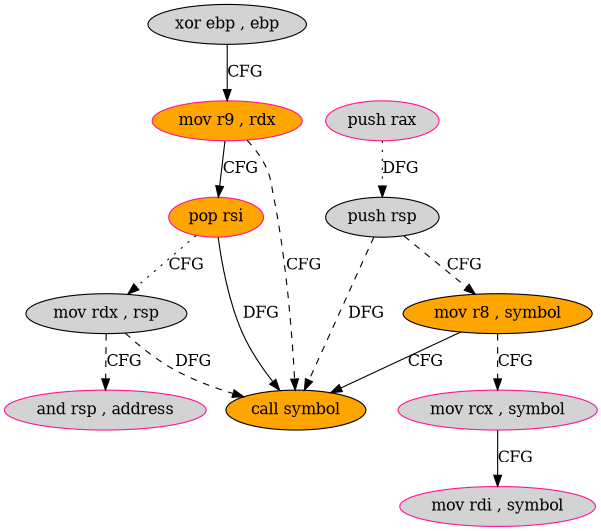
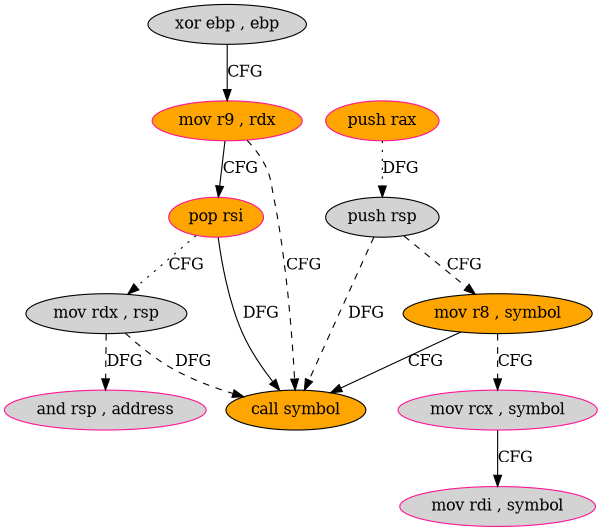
node "push rax": fillcolor lightgrey -> orange
edge "mov rdx , rsp" -> "and rsp , address": label "CFG" -> "DFG"
